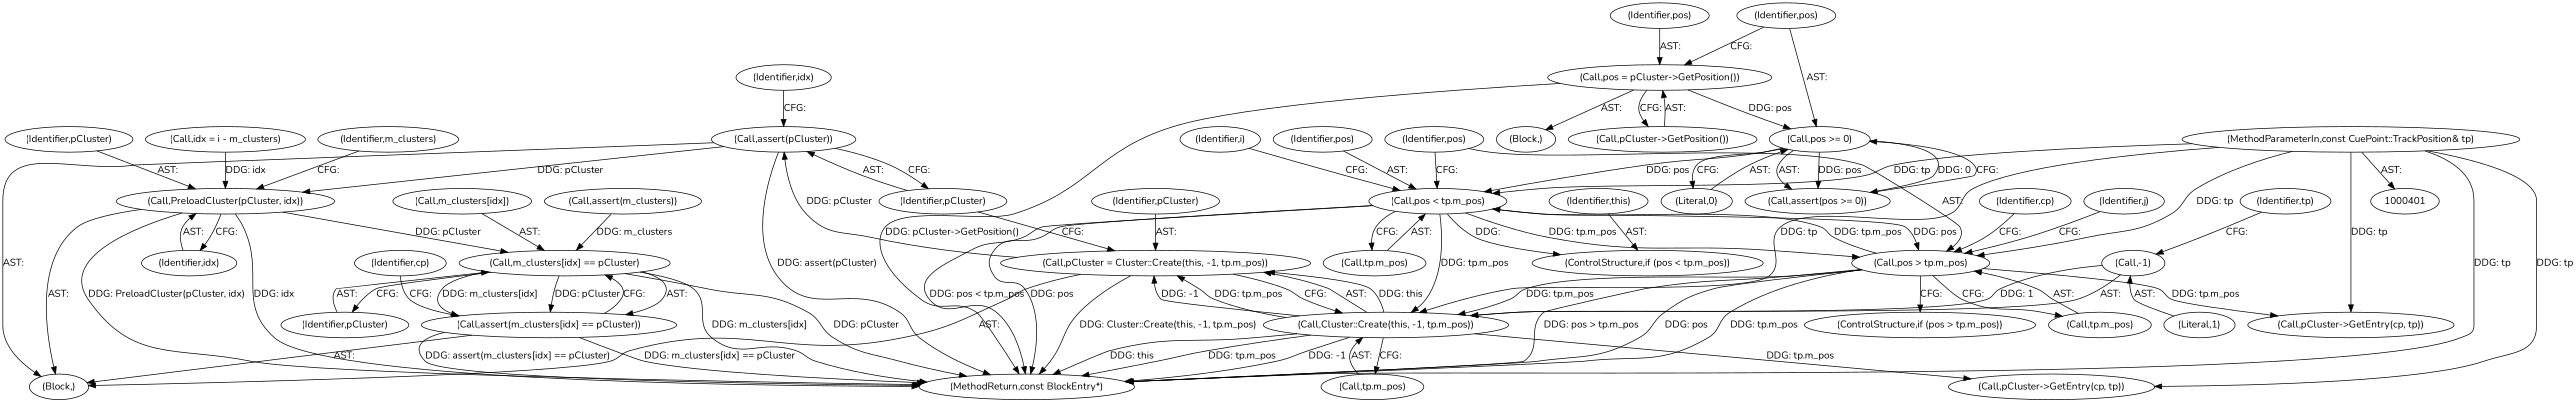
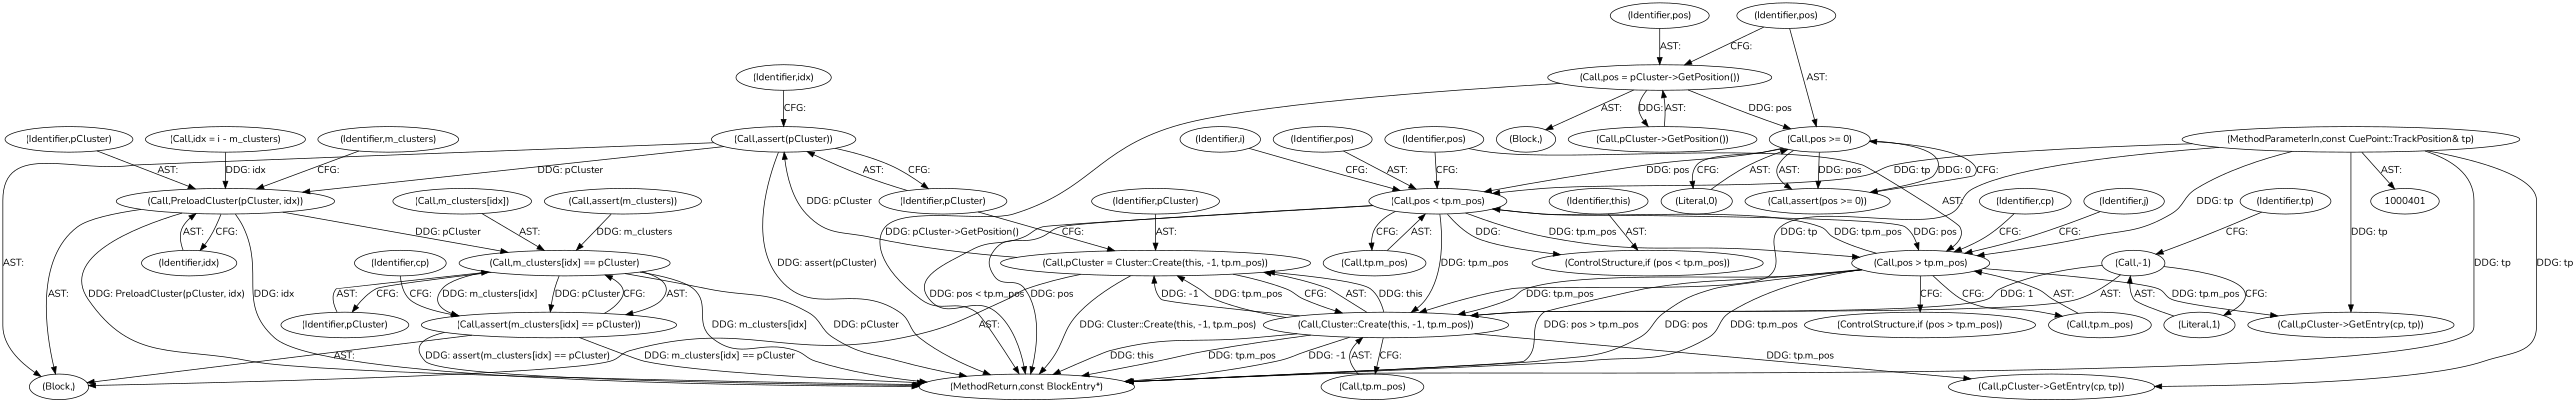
edge "(Call,pos = pCluster->GetPosition())" -> "(Call,pCluster->GetPosition())": label "CFG: " -> "DDG: "
edge "(Call,-1)" -> "(Literal,1)": added, label "CFG:"
